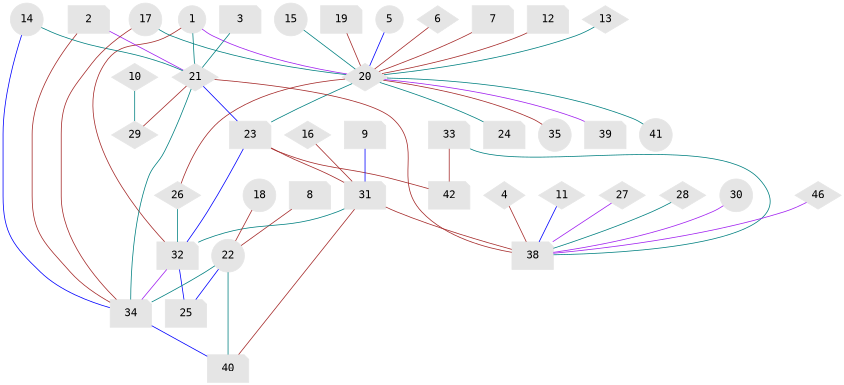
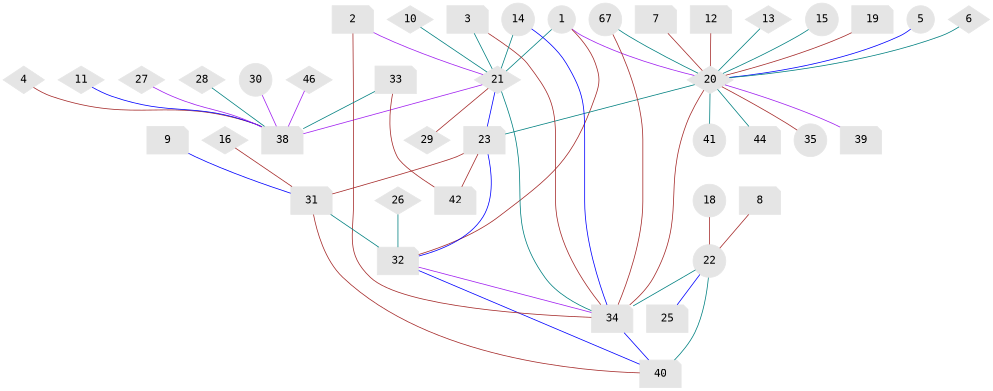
node "17": label "17" -> "67"
edge "6" -- "20": color brown -> teal
edge "20" -- "26": now "20" -- "34"
edge "10" -- "29": now "10" -- "21"
edge "21" -- "38": color brown -> purple
node "24": label "24" -> "44"
edge "3" -- "34": added
edge "31" -- "38": removed
edge "32" -- "25": now "32" -- "40"
